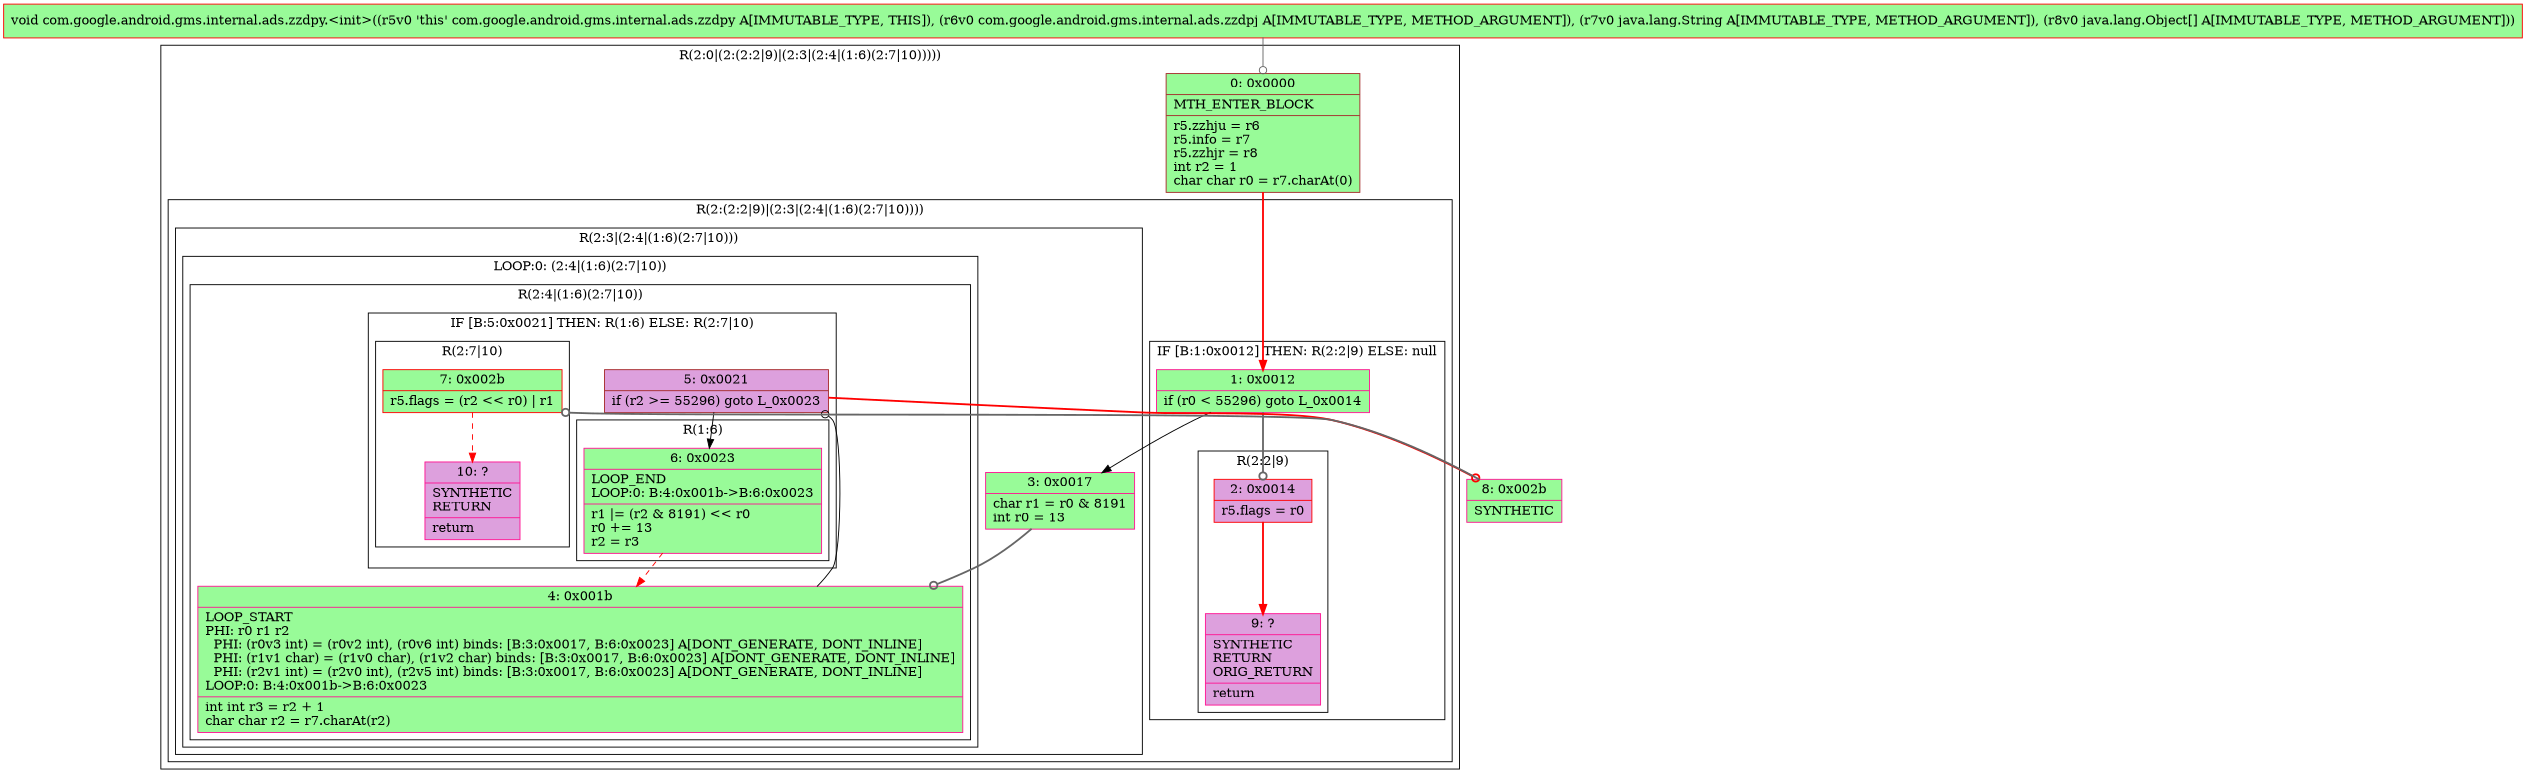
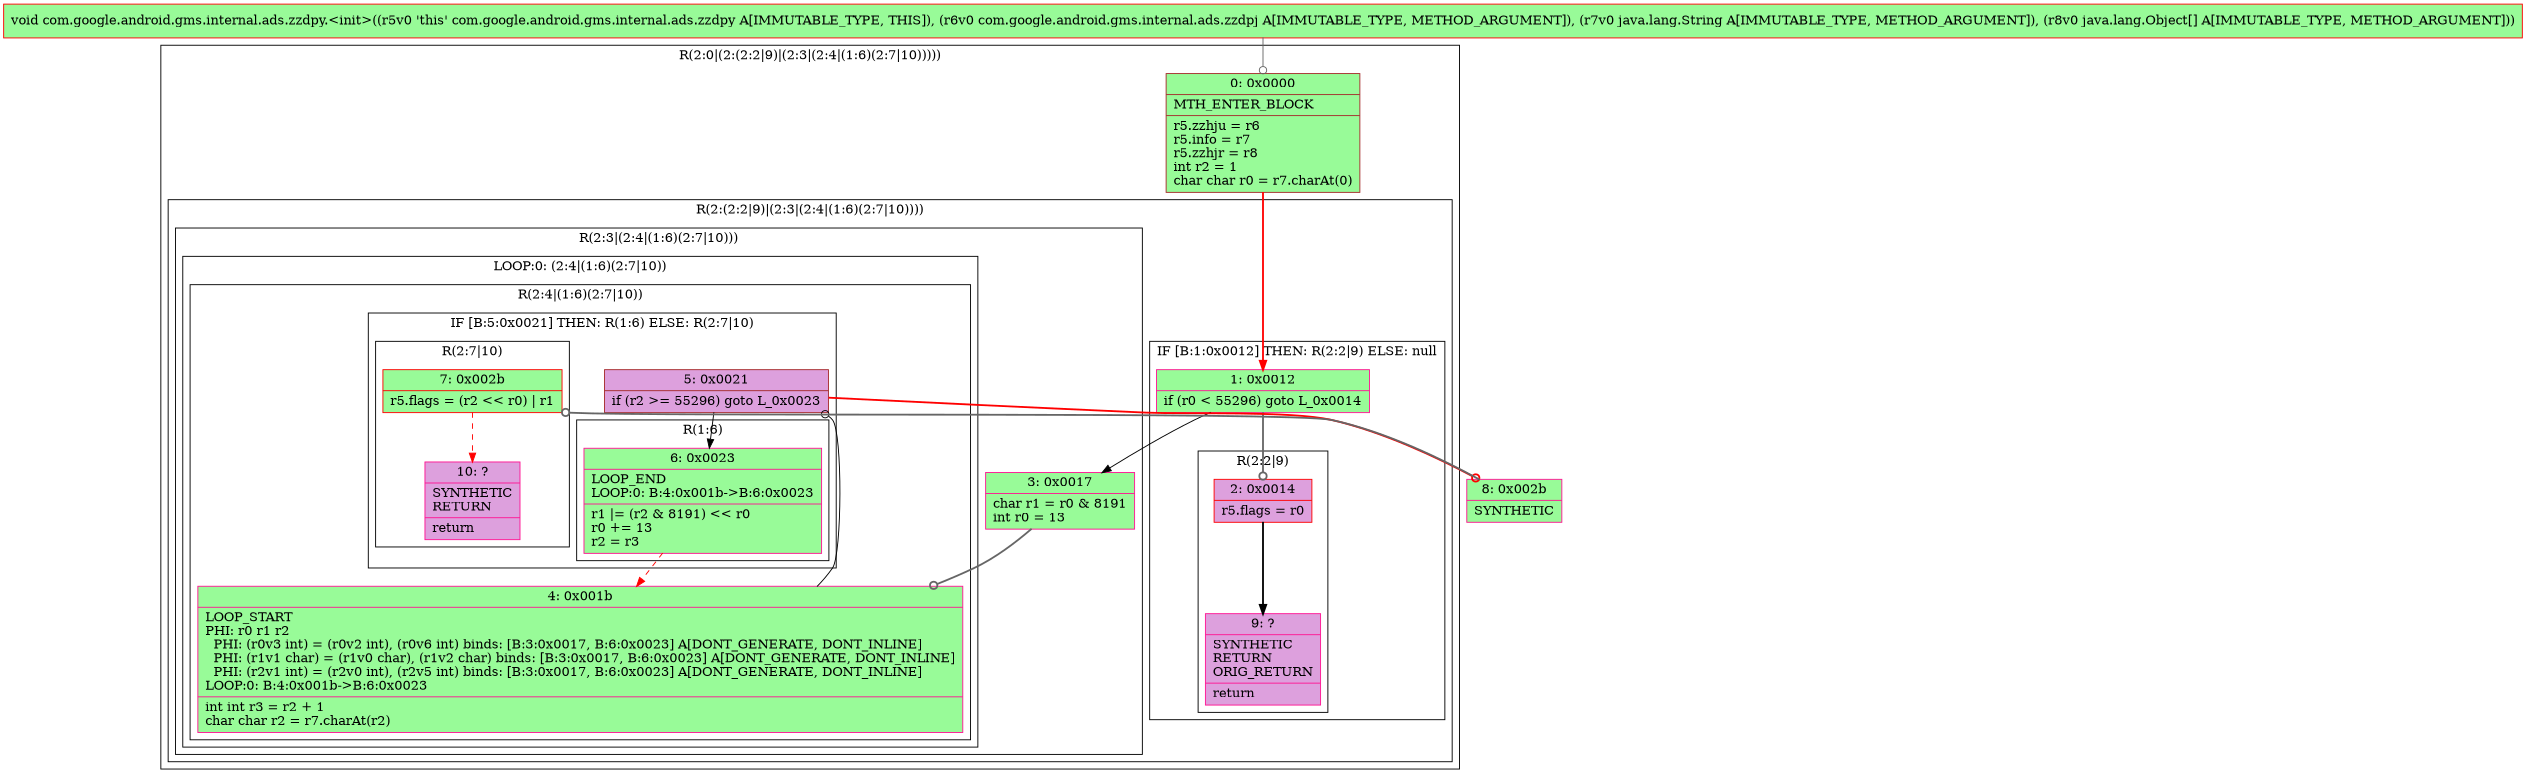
edge "2: 0x0014" -> "9: ?": color red -> black
